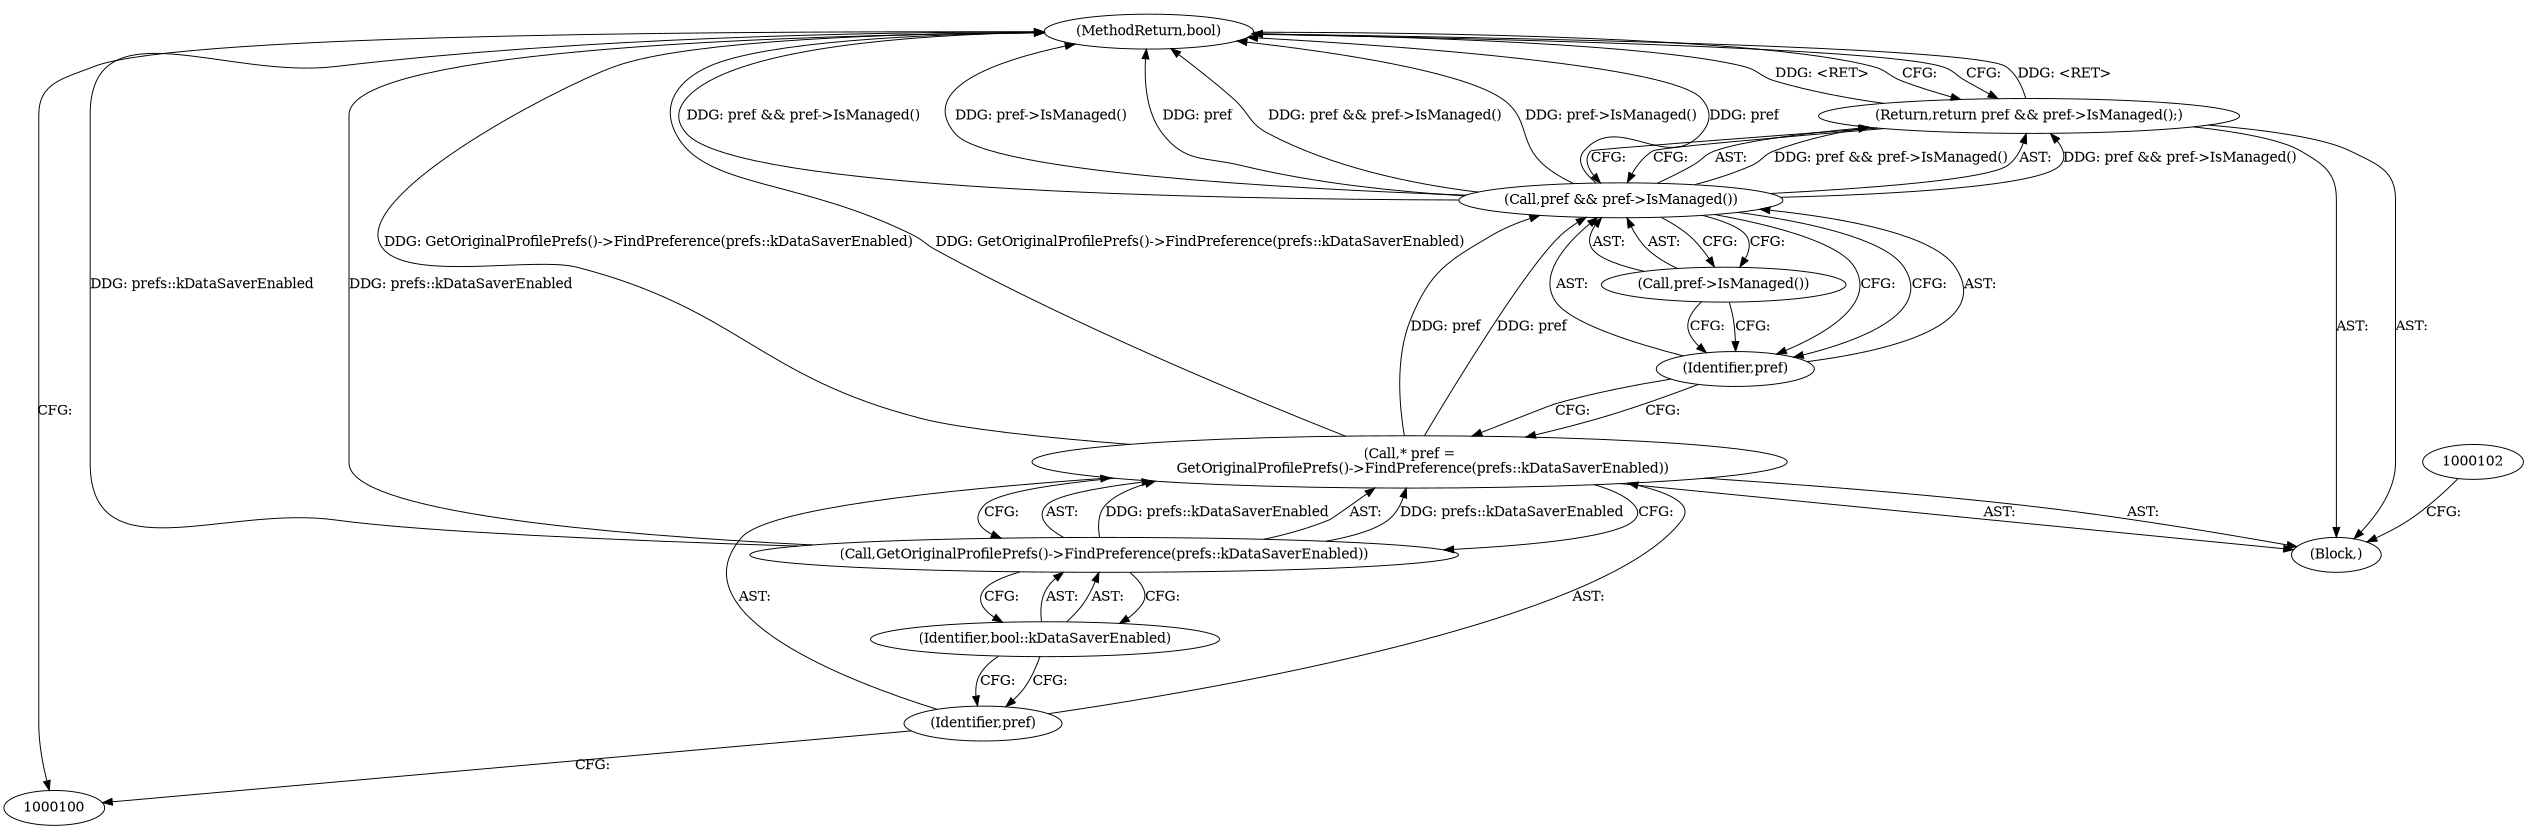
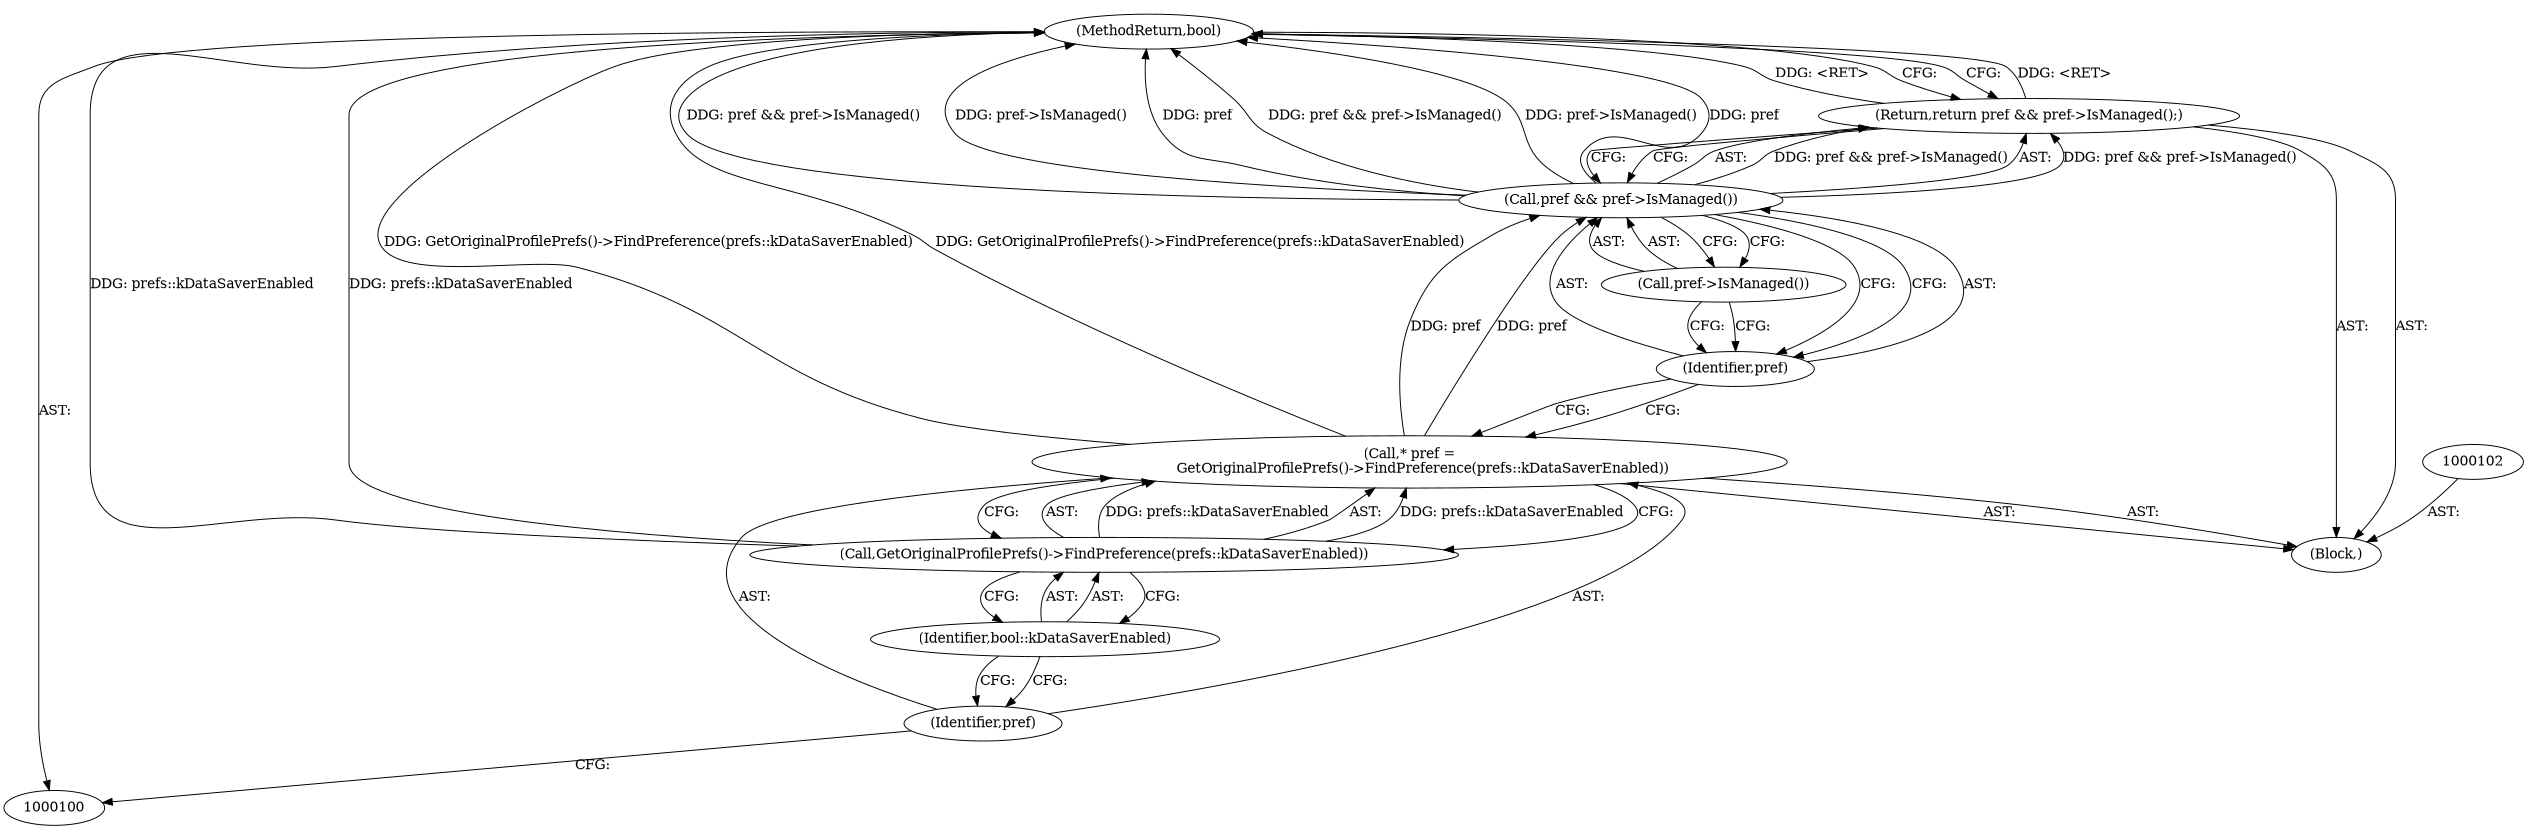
edge "(MethodReturn,bool)" -> "1000100": label "CFG: " -> "AST: "
edge "1000102" -> "(Block,)": label "CFG: " -> "AST: "
